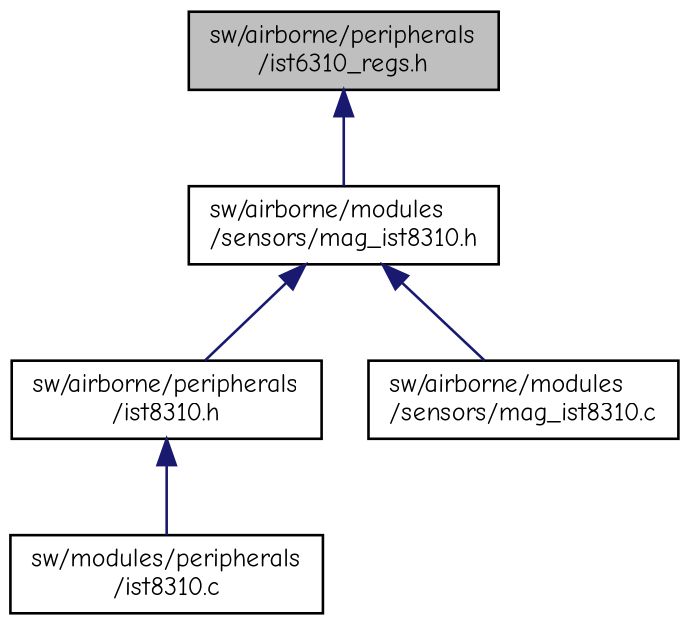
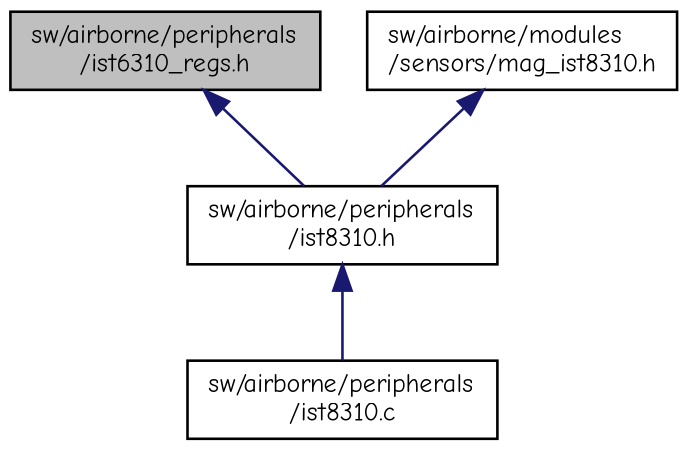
edge "sw/airborne/modules /sensors/mag_ist8310.h" -> "sw/airborne/peripherals /ist6310_regs.h": now "sw/airborne/peripherals /ist8310.h" -> "sw/airborne/peripherals /ist6310_regs.h"
node "sw/airborne/modules /sensors/mag_ist8310.c": removed
node "sw/modules/peripherals /ist8310.c": label "sw/modules/peripherals /ist8310.c" -> "sw/airborne/peripherals /ist8310.c"
